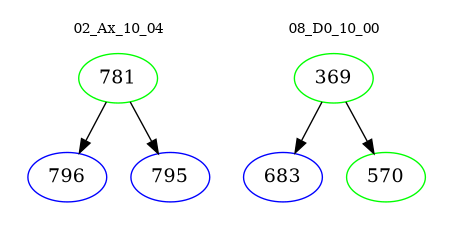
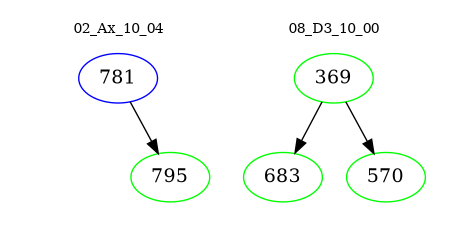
cluster "08_D0_10_00": label "08_D0_10_00" -> "08_D3_10_00"
node "781": color green -> blue
node "796": removed
node "795": color blue -> green
node "683": color blue -> green
